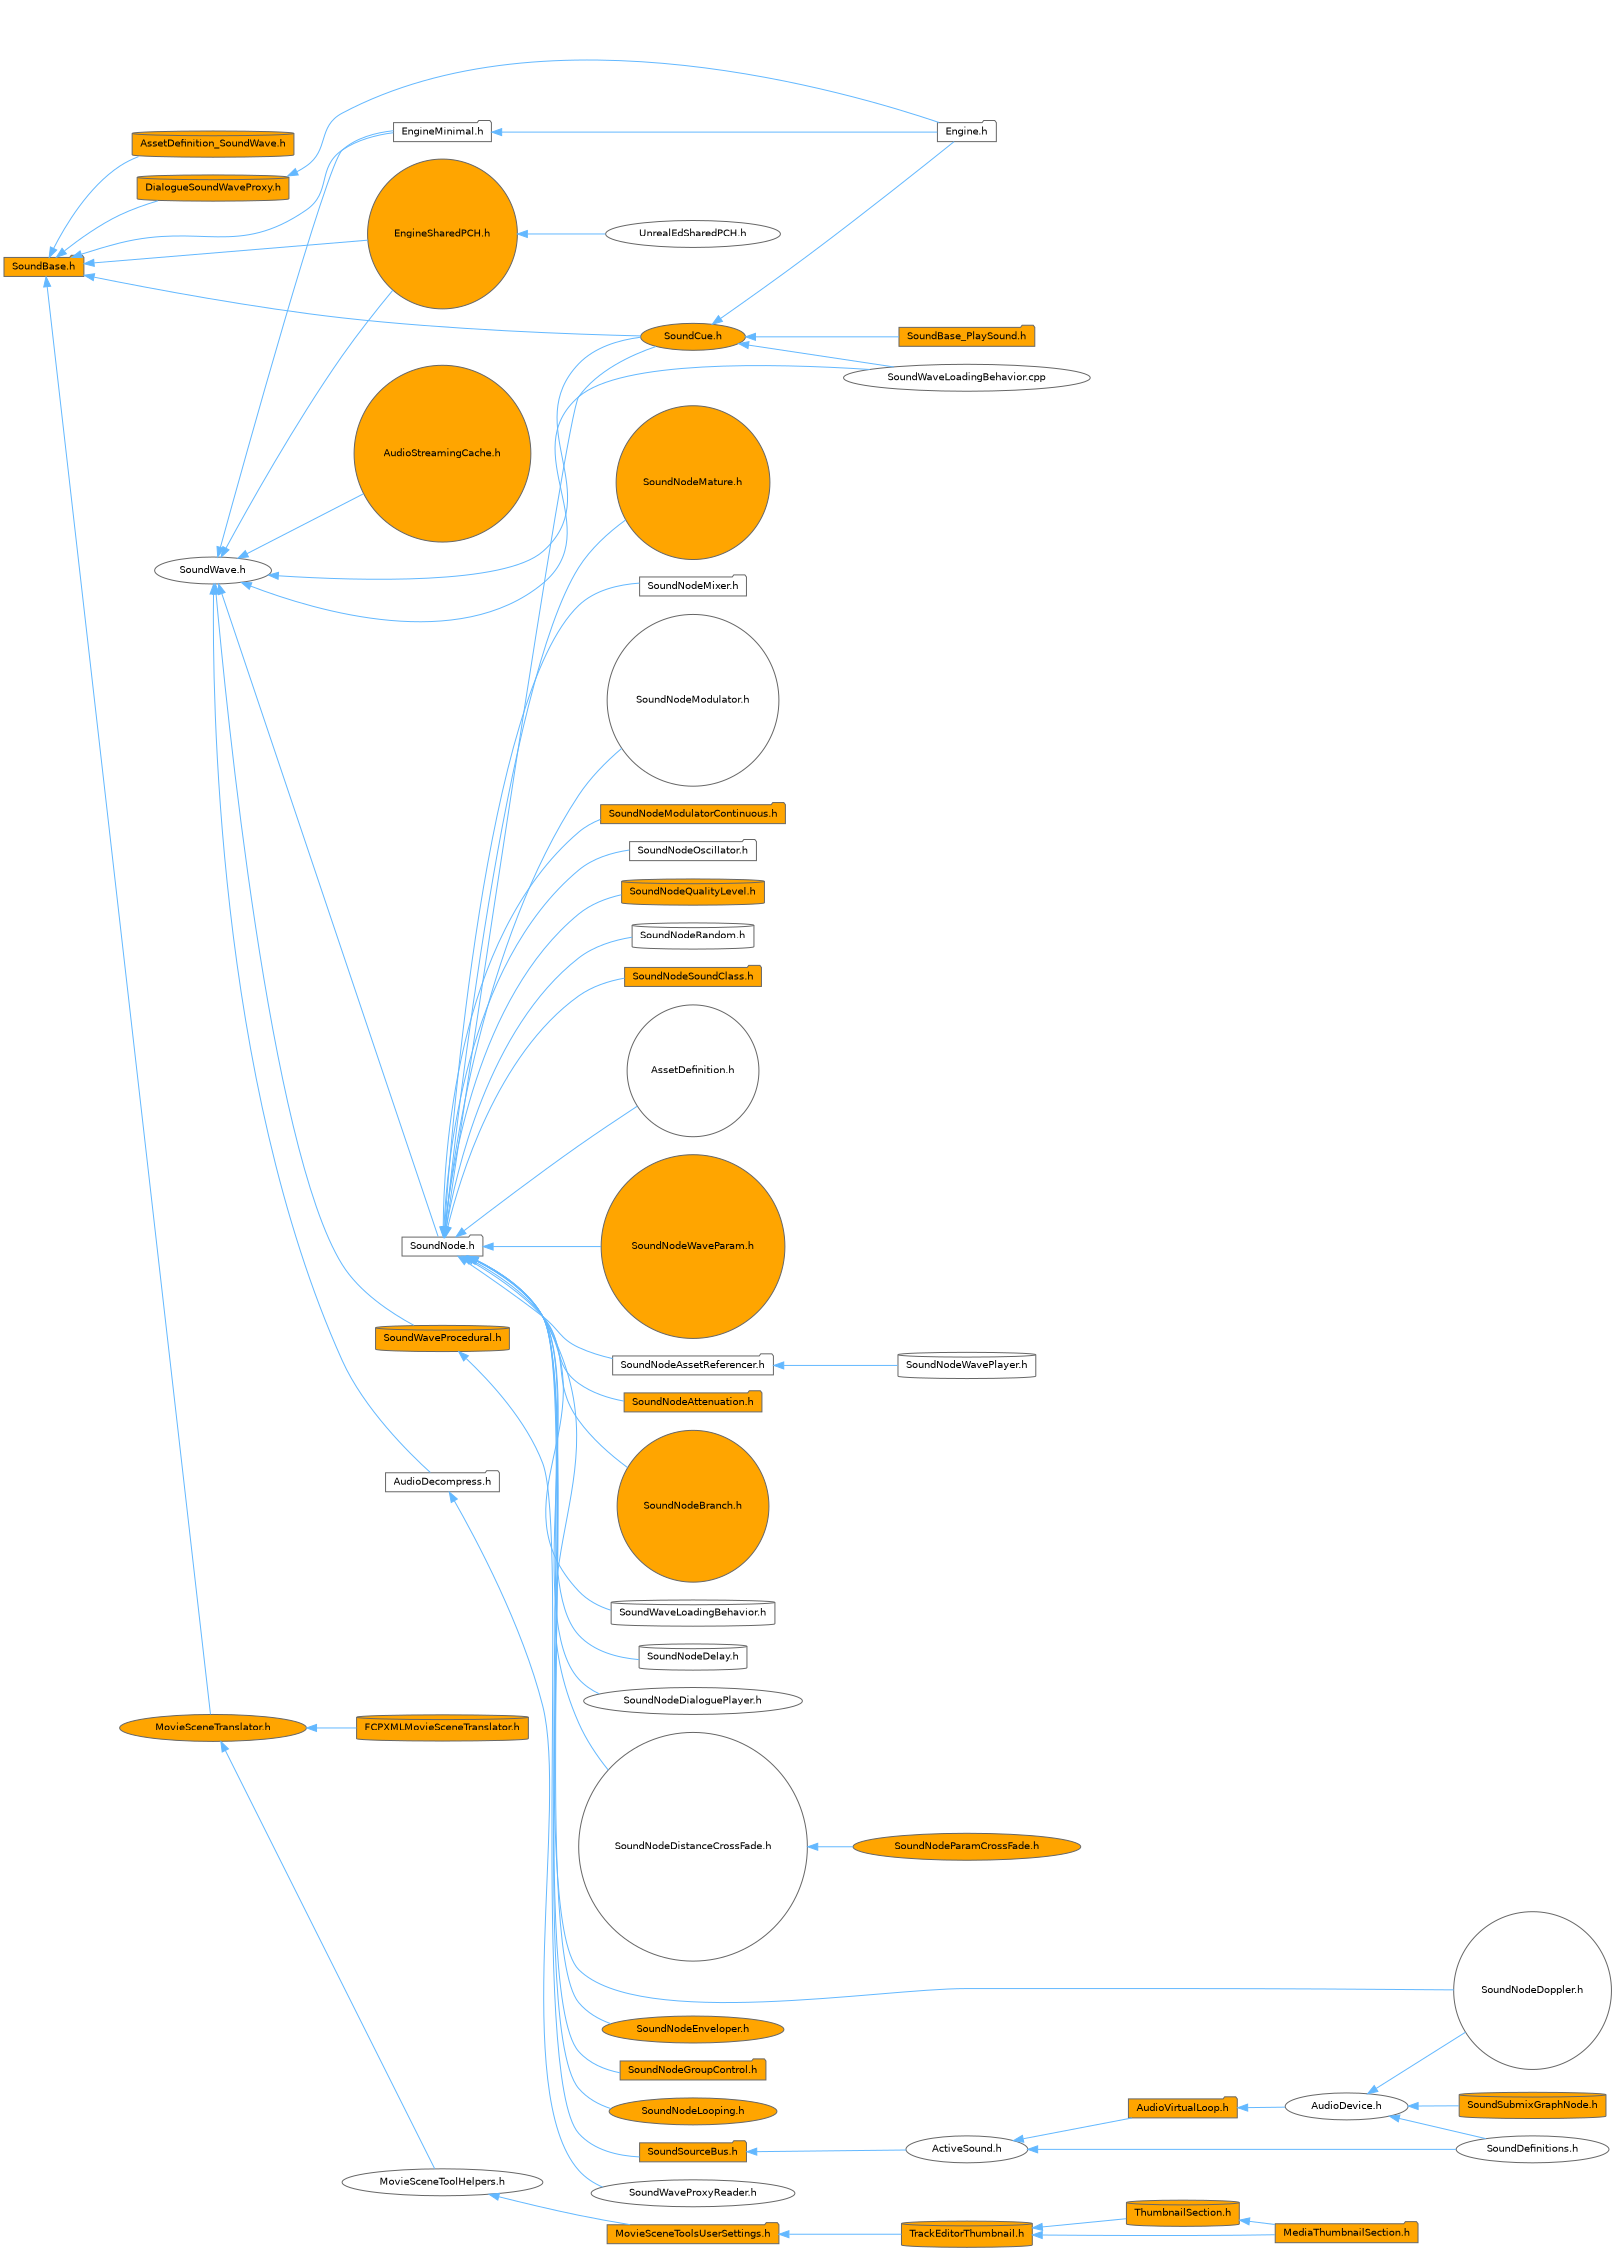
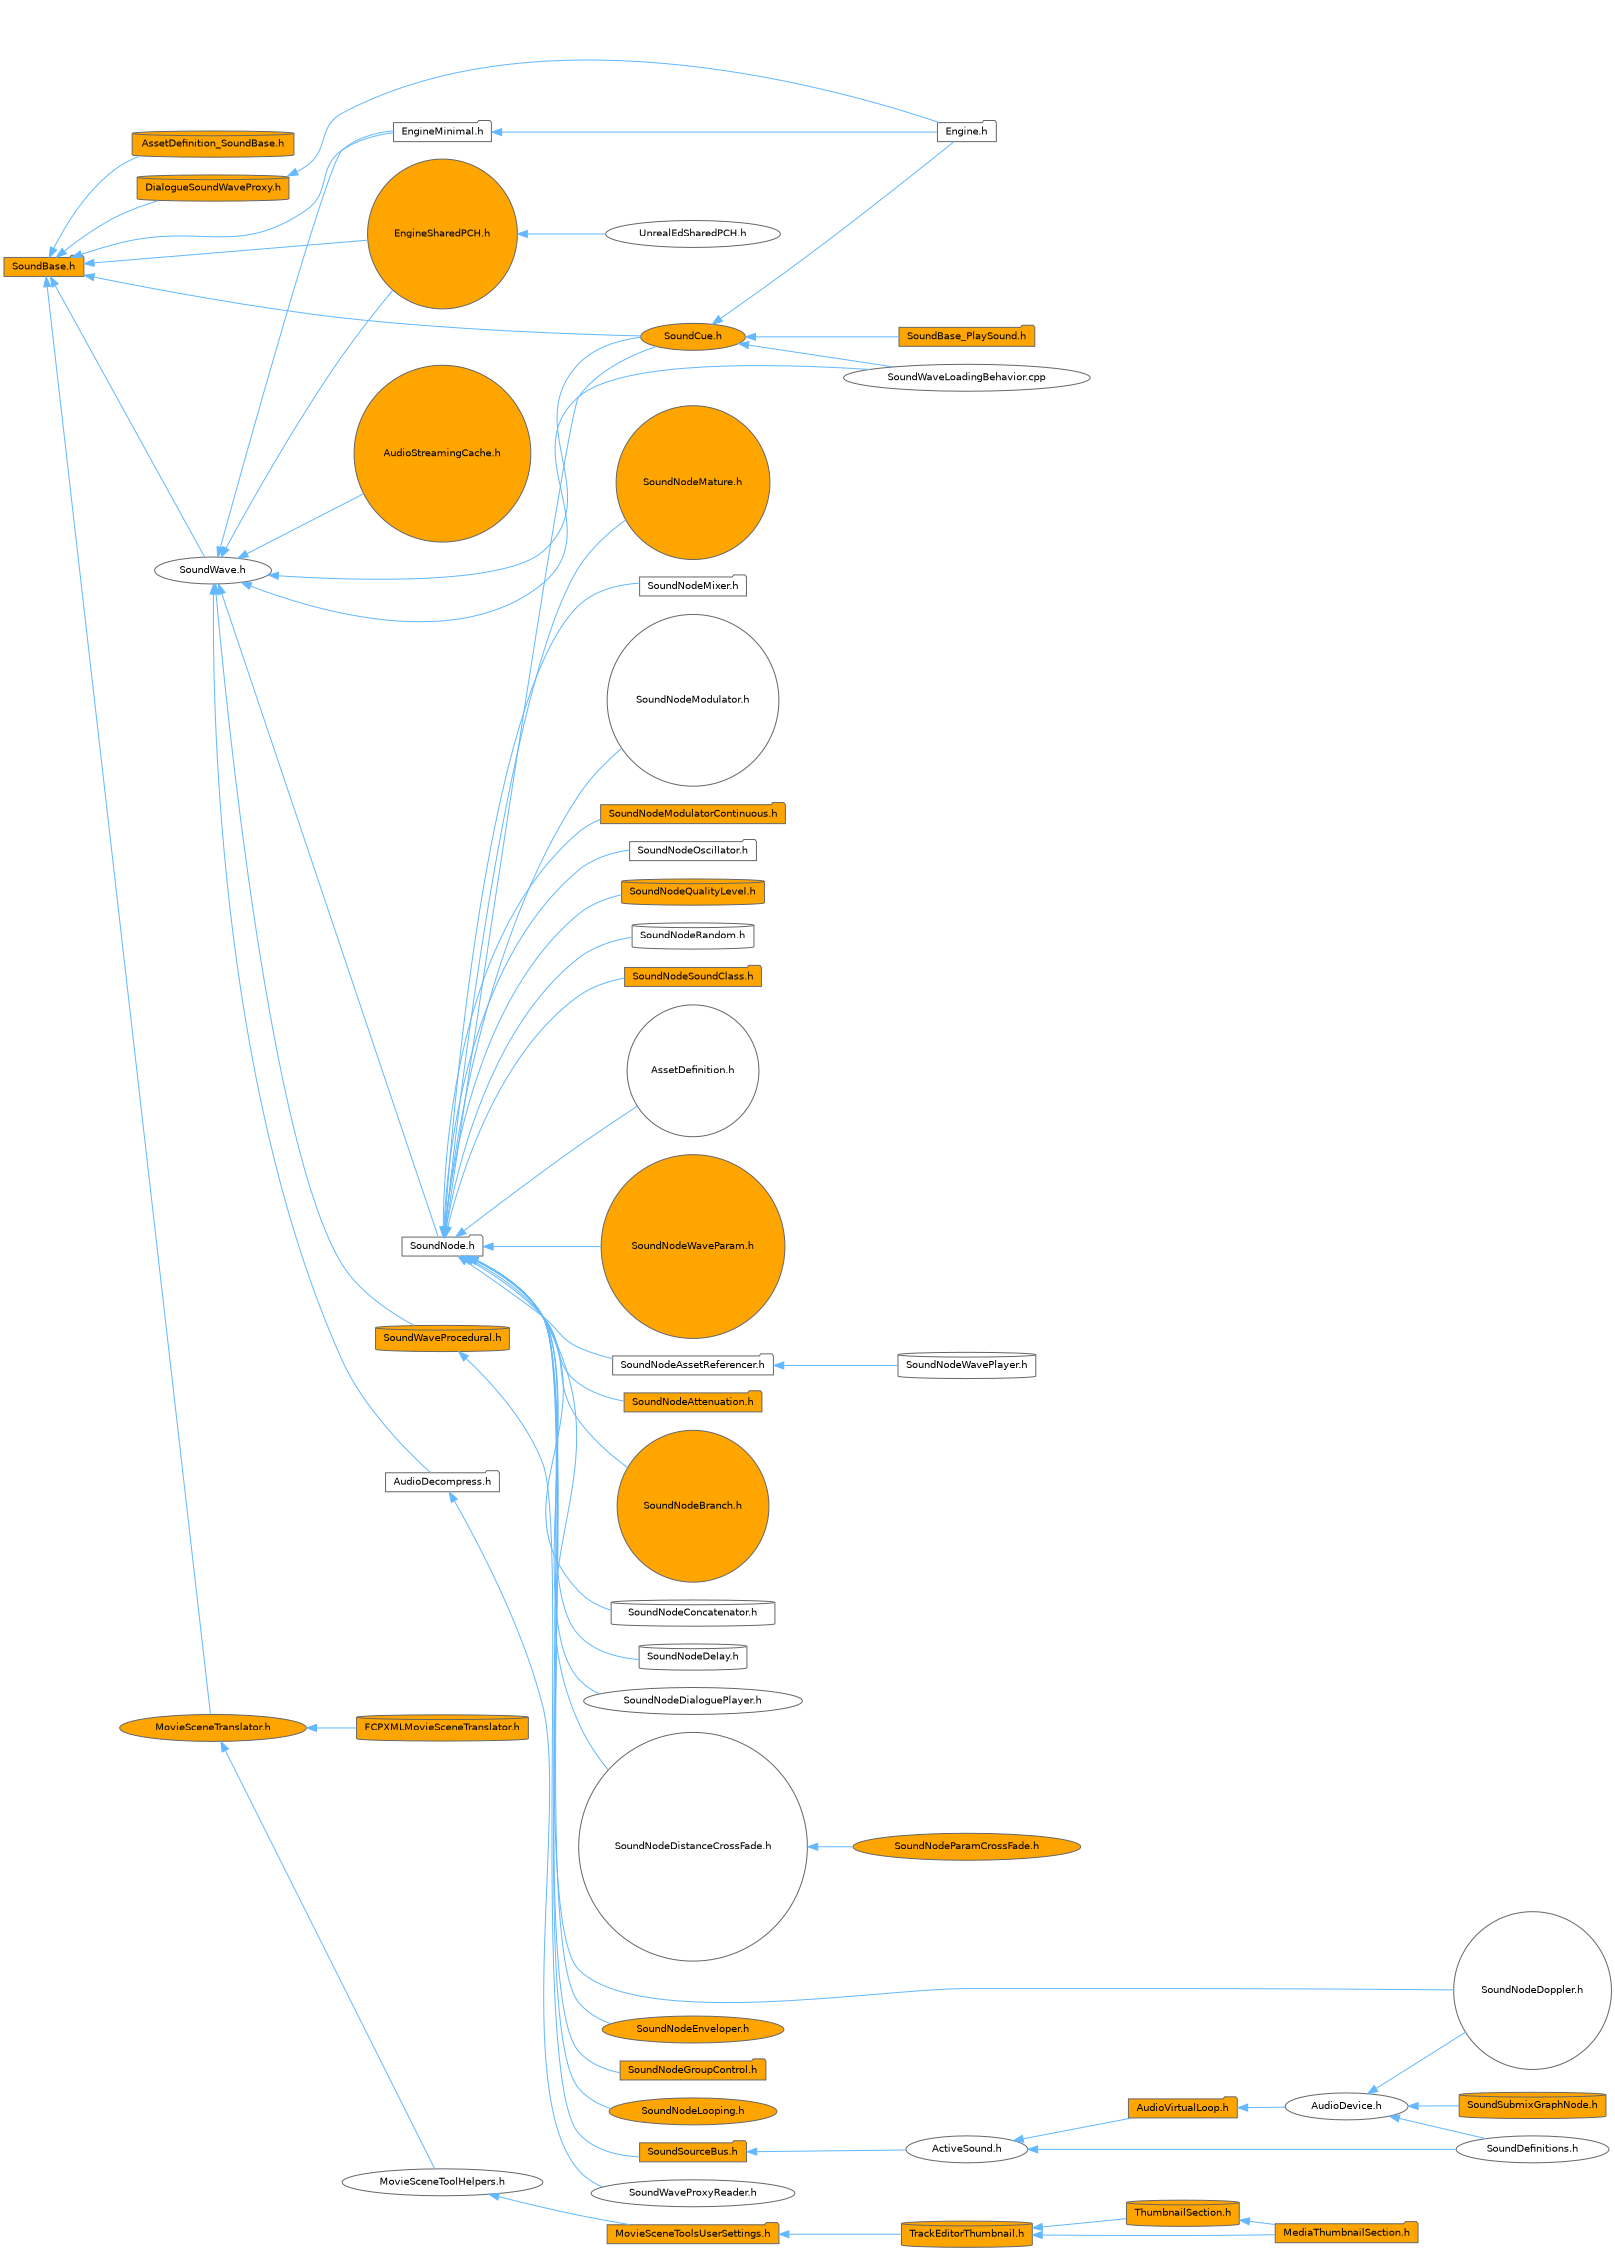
node "AssetDefinition_SoundWave.h": label "AssetDefinition_SoundWave.h" -> "AssetDefinition_SoundBase.h"
edge "SoundWave.h" -> "SoundBase.h": added
node "SoundWaveLoadingBehavior.h": label "SoundWaveLoadingBehavior.h" -> "SoundNodeConcatenator.h"
